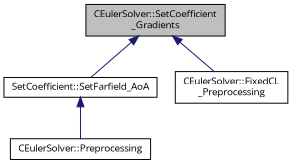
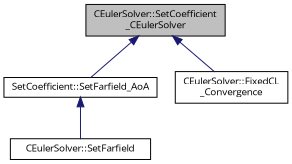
node "CEulerSolver::SetCoefficient _Gradients": label "CEulerSolver::SetCoefficient _Gradients" -> "CEulerSolver::SetCoefficient _CEulerSolver"
node "CEulerSolver::FixedCL _Preprocessing": label "CEulerSolver::FixedCL _Preprocessing" -> "CEulerSolver::FixedCL _Convergence"
node "CEulerSolver::Preprocessing": label "CEulerSolver::Preprocessing" -> "CEulerSolver::SetFarfield"
